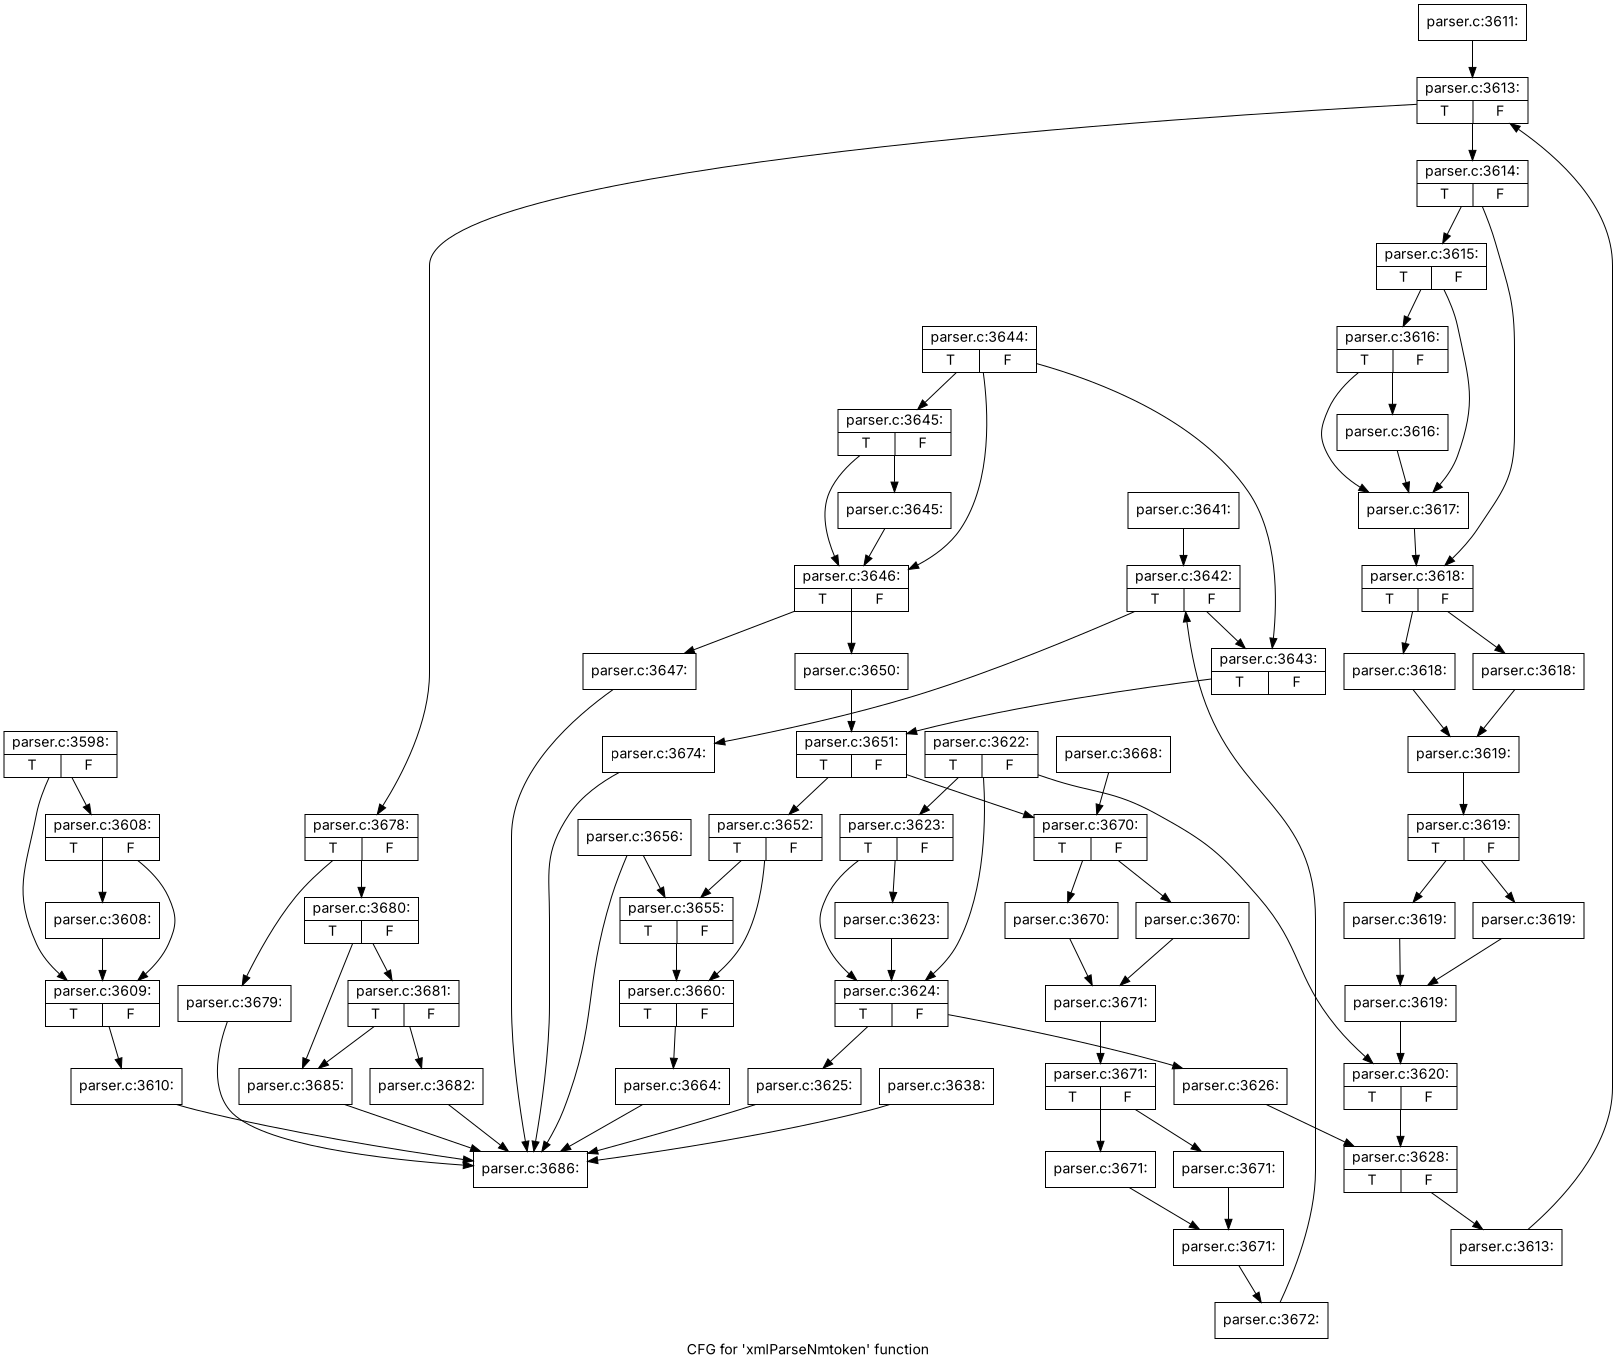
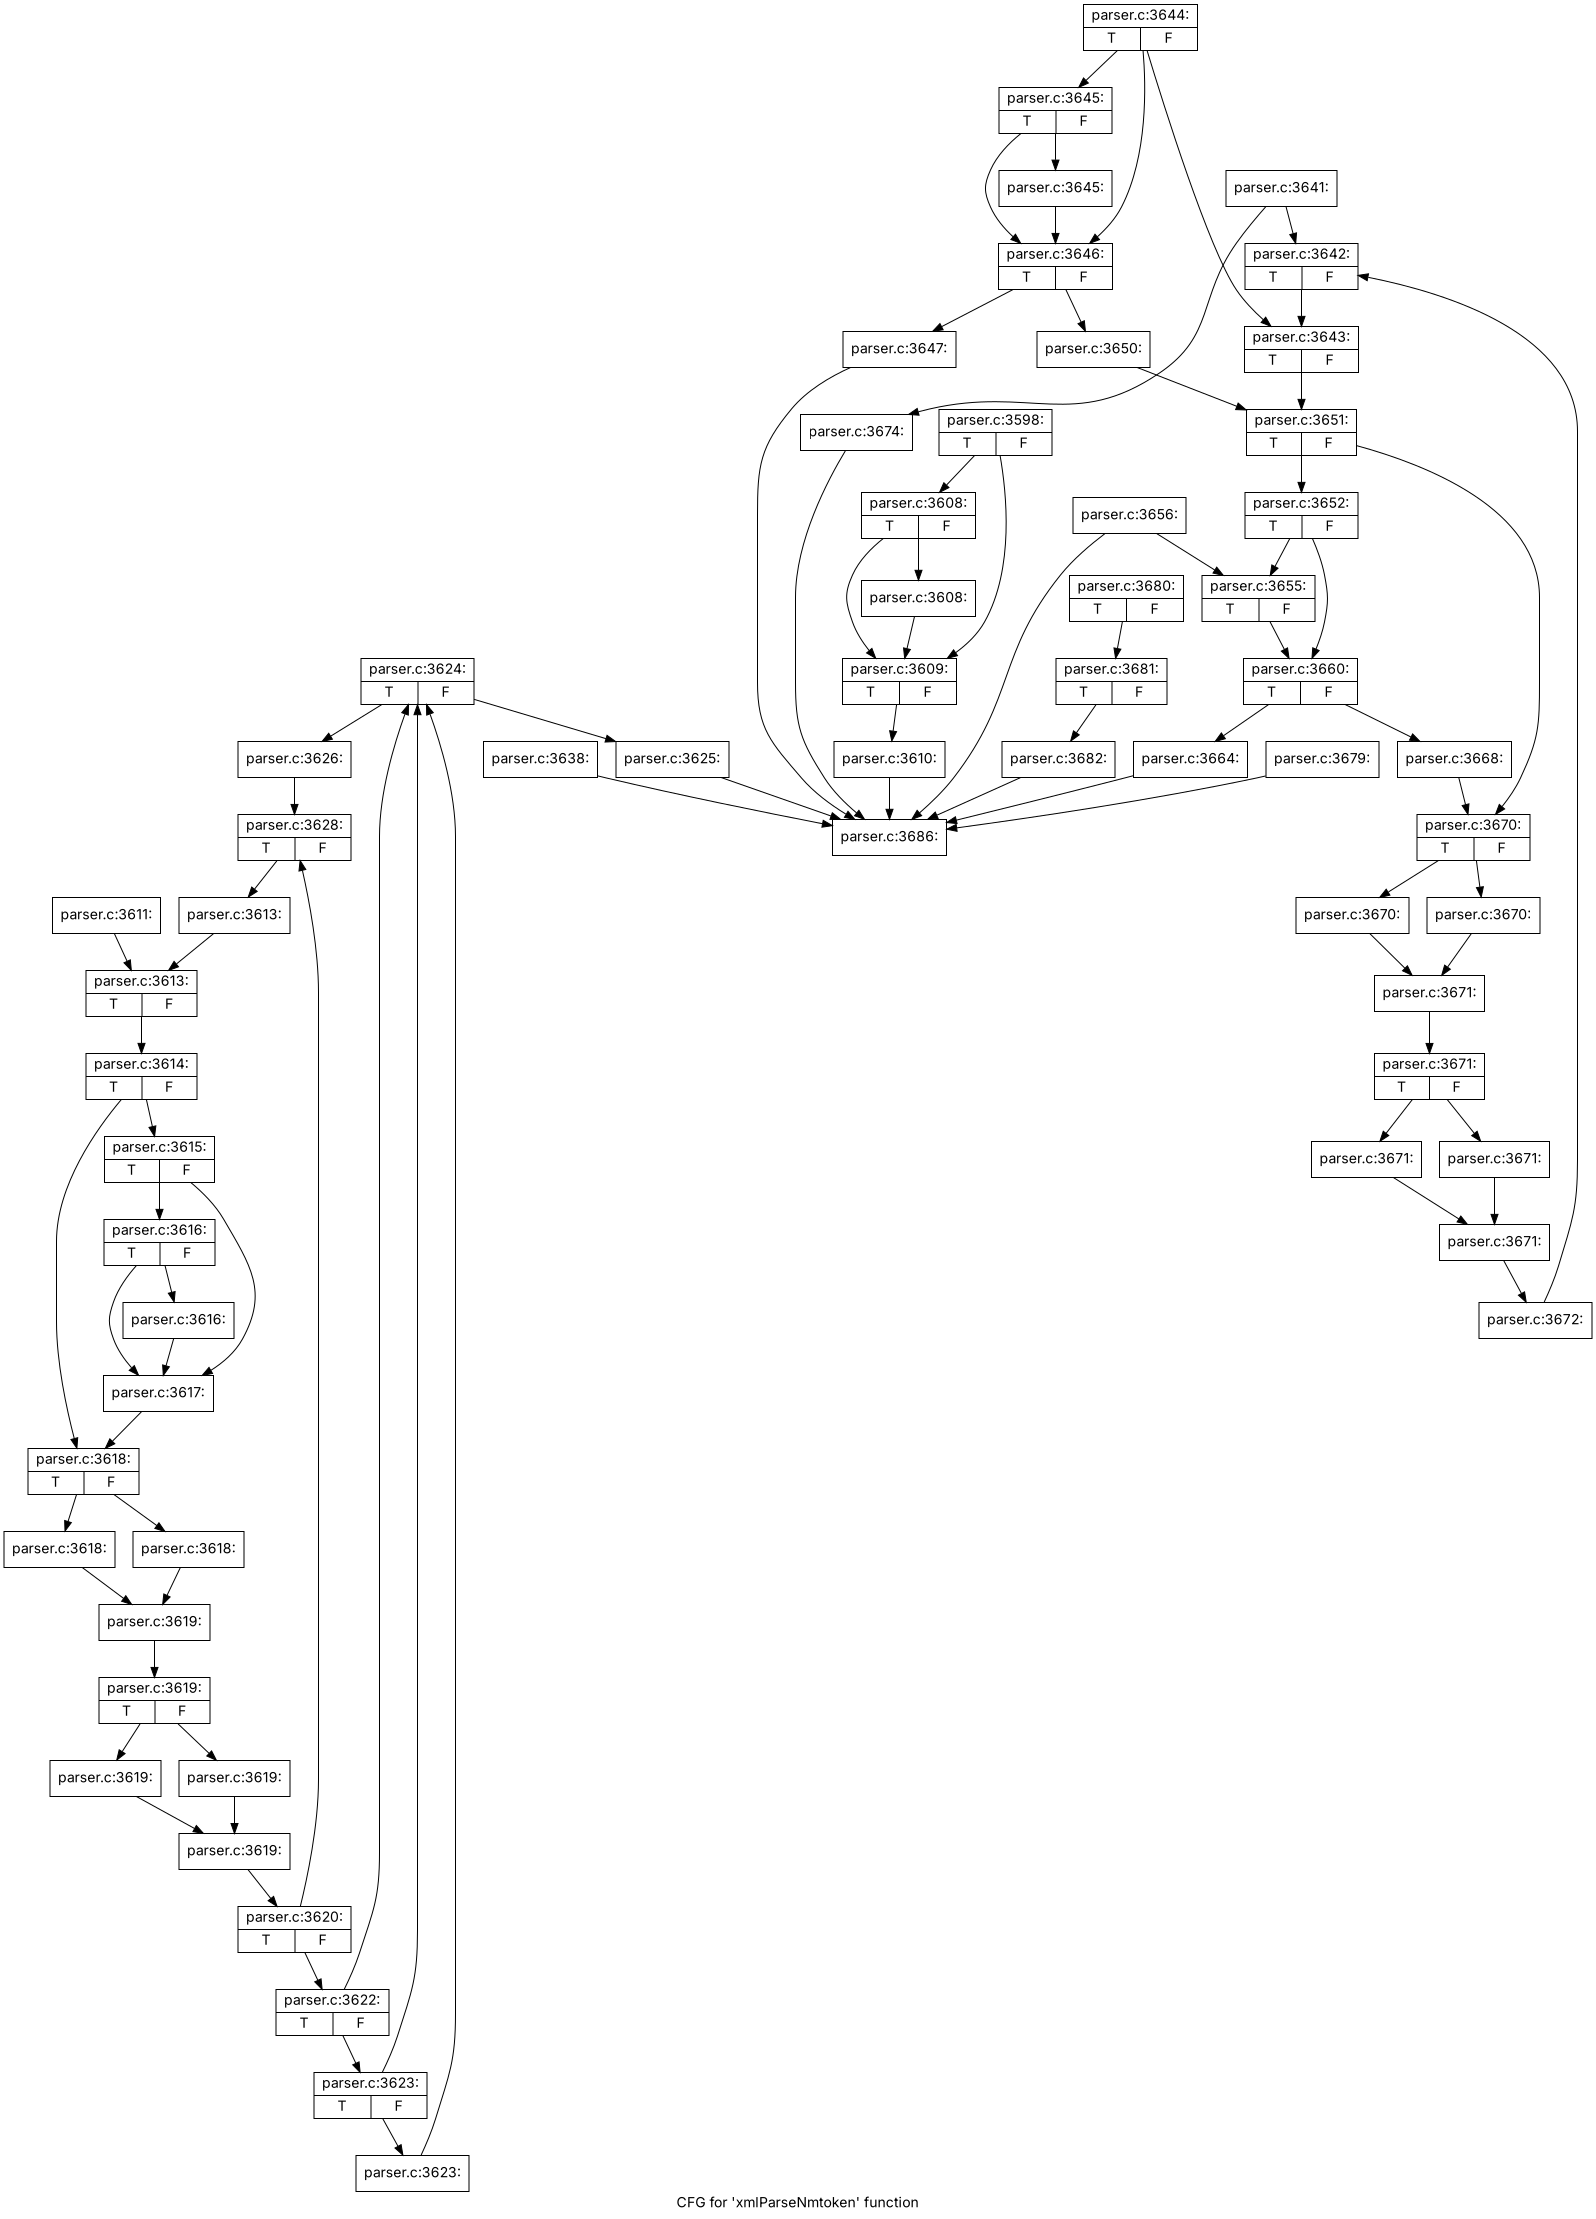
edge "parser.c:3642:" -> "parser.c:3674:": now "parser.c:3641:" -> "parser.c:3674:"
edge "parser.c:3660:" -> "parser.c:3668:": added
node "parser.c:3678:": removed
edge "parser.c:3622:" -> "parser.c:3620:": reversed
node "parser.c:3685:": removed
